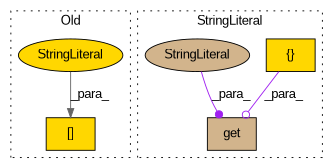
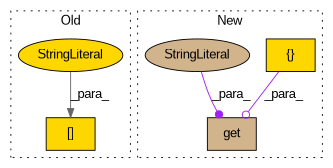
cluster "StringLiteral": label "StringLiteral" -> "New"
